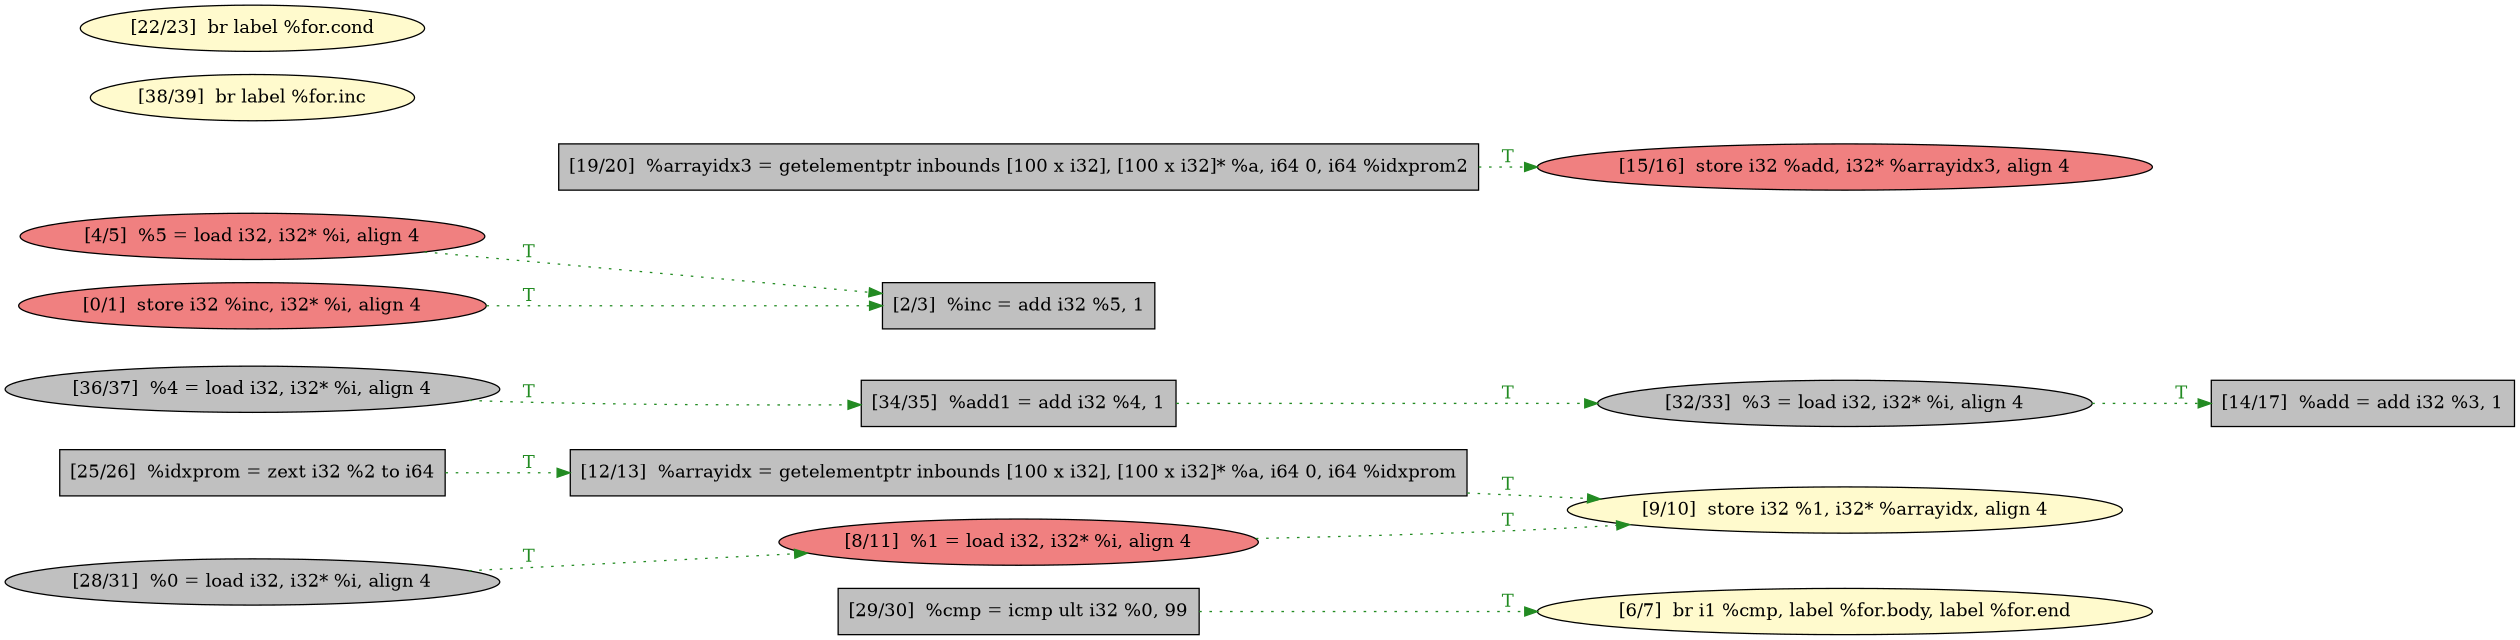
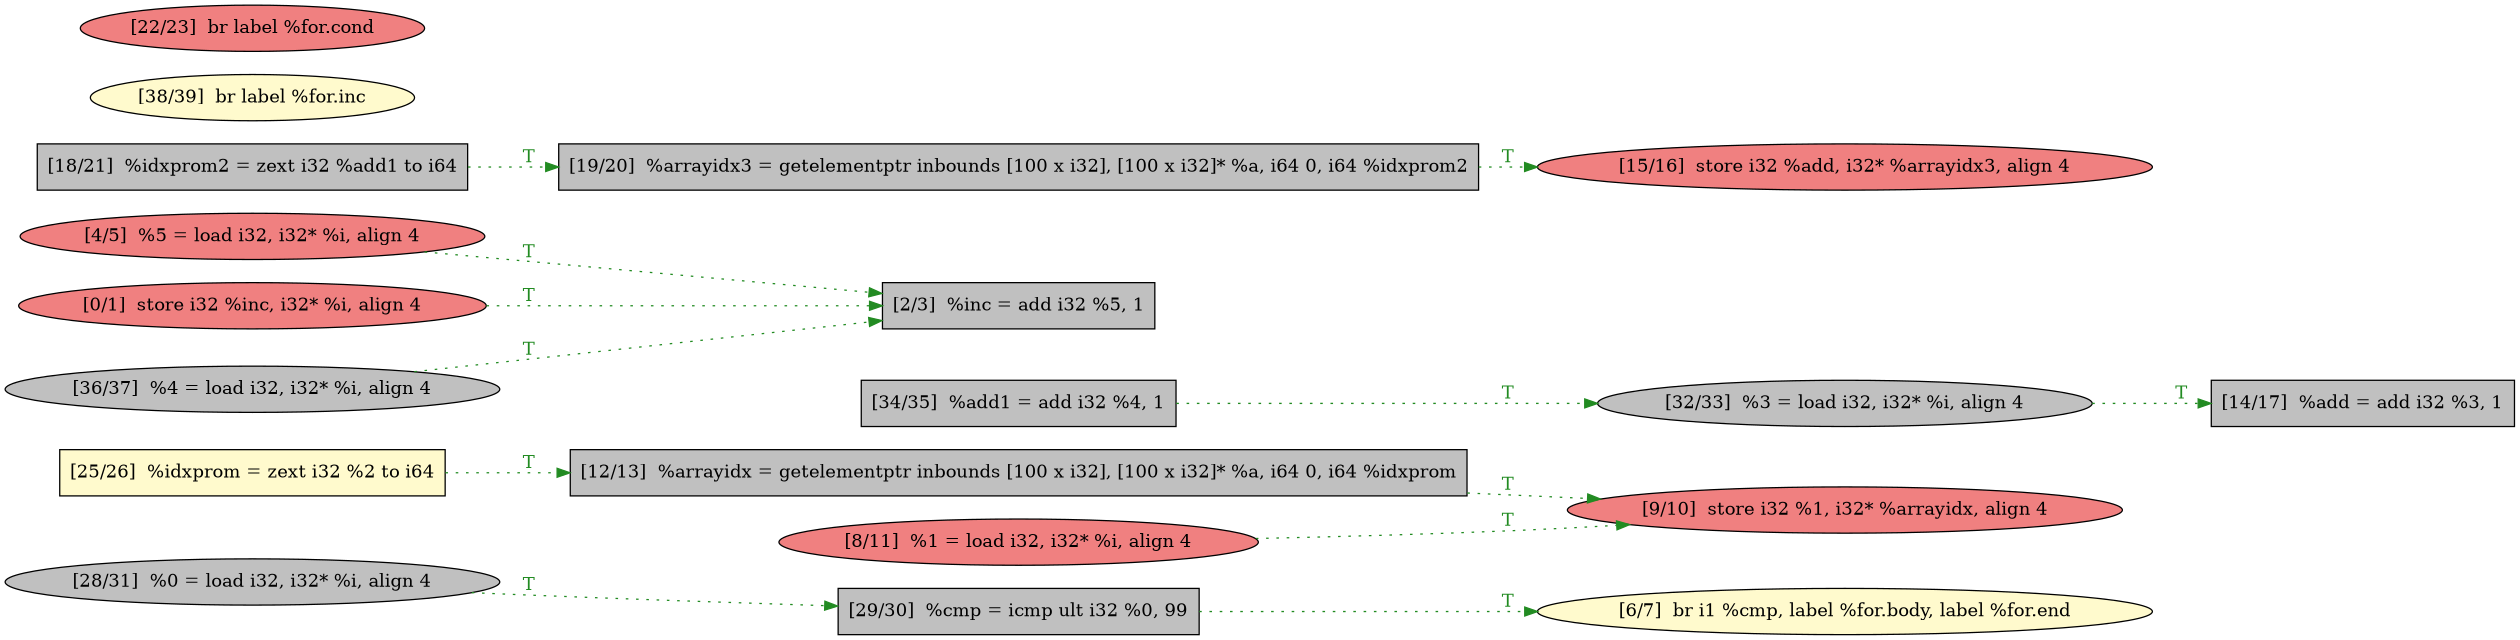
node "[22/23]  br label %for.cond": fillcolor lemonchiffon -> lightcoral
node "[18/21]  %idxprom2 = zext i32 %add1 to i64": added
edge "[36/37]  %4 = load i32, i32* %i, align 4" -> "[34/35]  %add1 = add i32 %4, 1": now "[36/37]  %4 = load i32, i32* %i, align 4" -> "[2/3]  %inc = add i32 %5, 1"
node "[25/26]  %idxprom = zext i32 %2 to i64": fillcolor grey -> lemonchiffon
node "[9/10]  store i32 %1, i32* %arrayidx, align 4": fillcolor lemonchiffon -> lightcoral
edge "[28/31]  %0 = load i32, i32* %i, align 4" -> "[8/11]  %1 = load i32, i32* %i, align 4": now "[28/31]  %0 = load i32, i32* %i, align 4" -> "[29/30]  %cmp = icmp ult i32 %0, 99"
